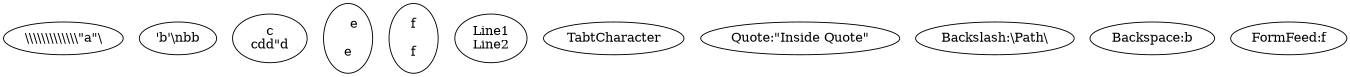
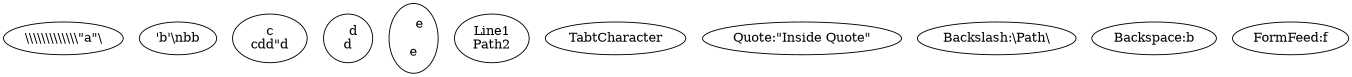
node "d d": added
node "f f": removed
node "Line1 Line2": label "Line1 Line2" -> "Line1 Path2"
